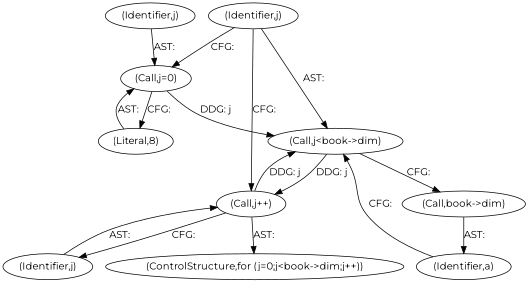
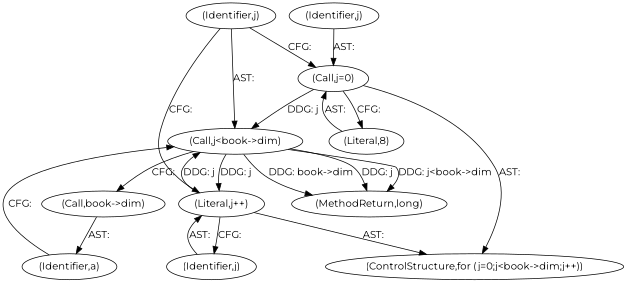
edge "(Call,j=0)" -> "(ControlStructure,for (j=0;j<book->dim;j++))": added, label "AST:"
node "(Call,j++)": label "(Call,j++)" -> "(Literal,j++)"
node "(MethodReturn,long)": added
